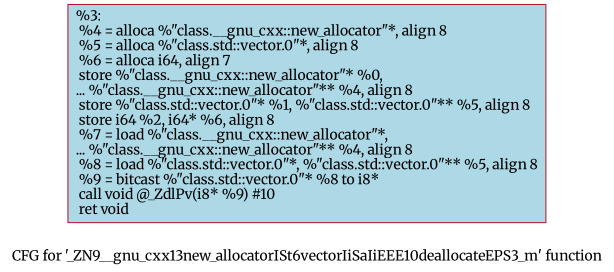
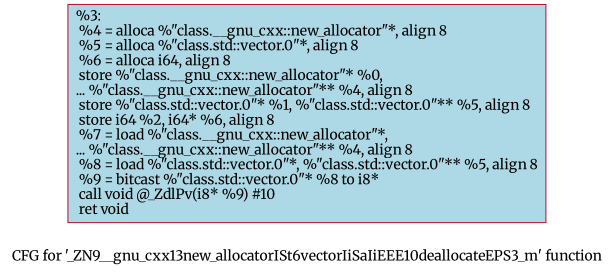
node "%3:": text "%6 = alloca i64, align 7" -> "%6 = alloca i64, align 8"
